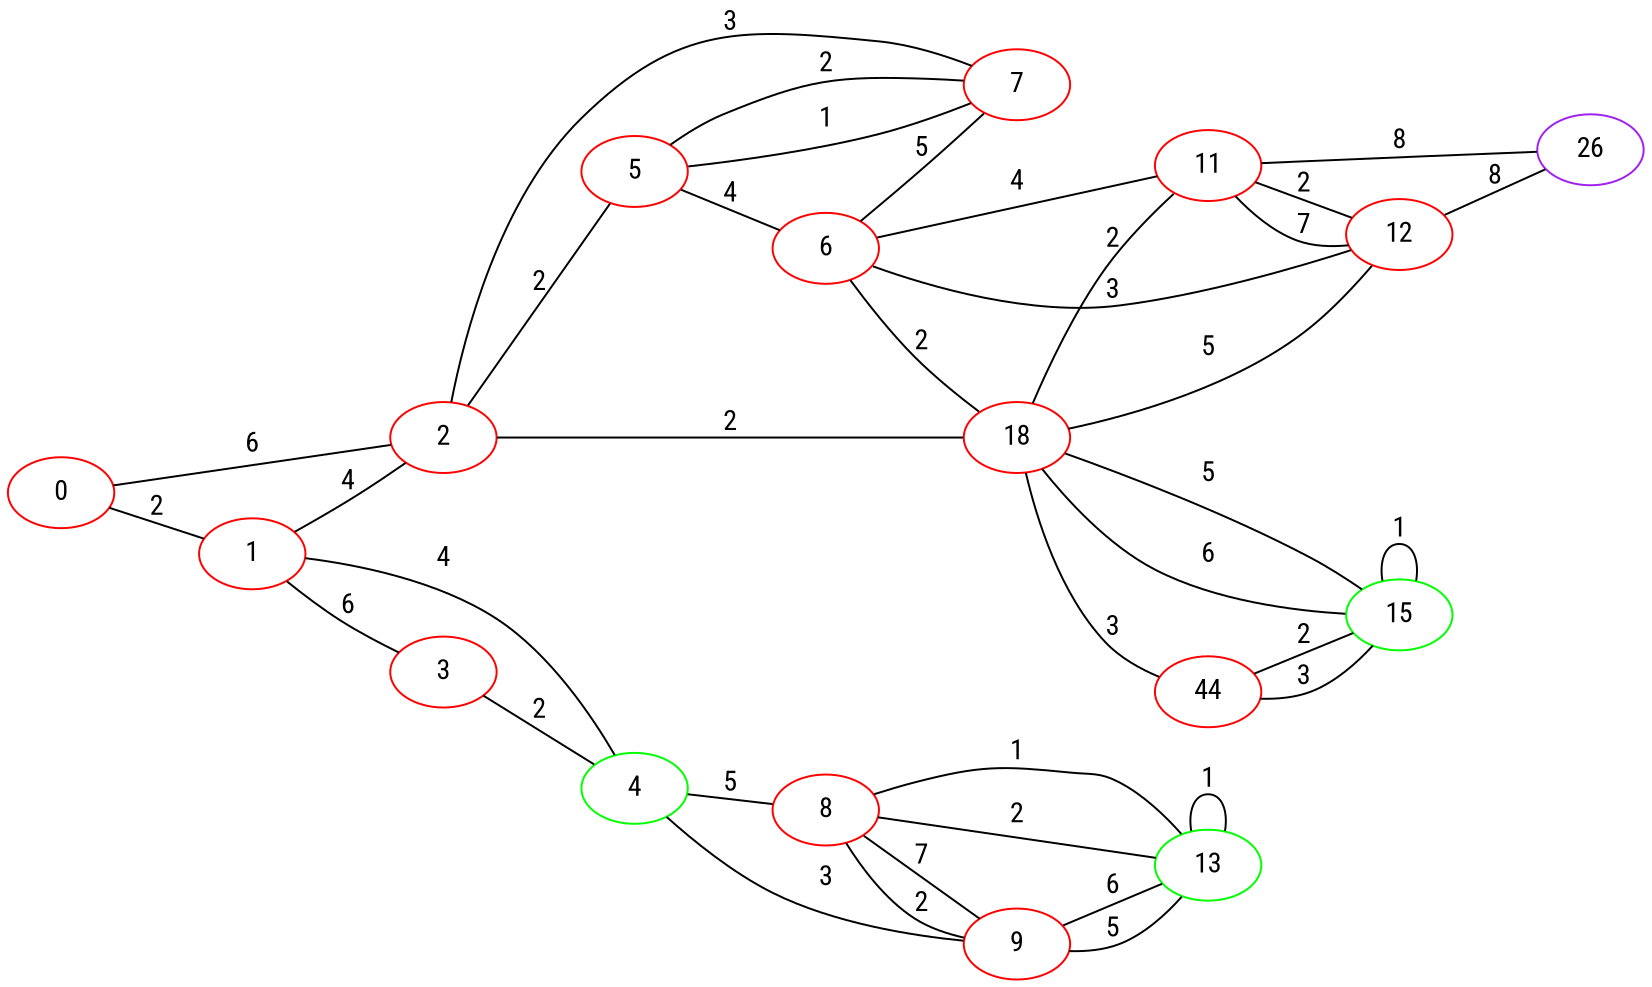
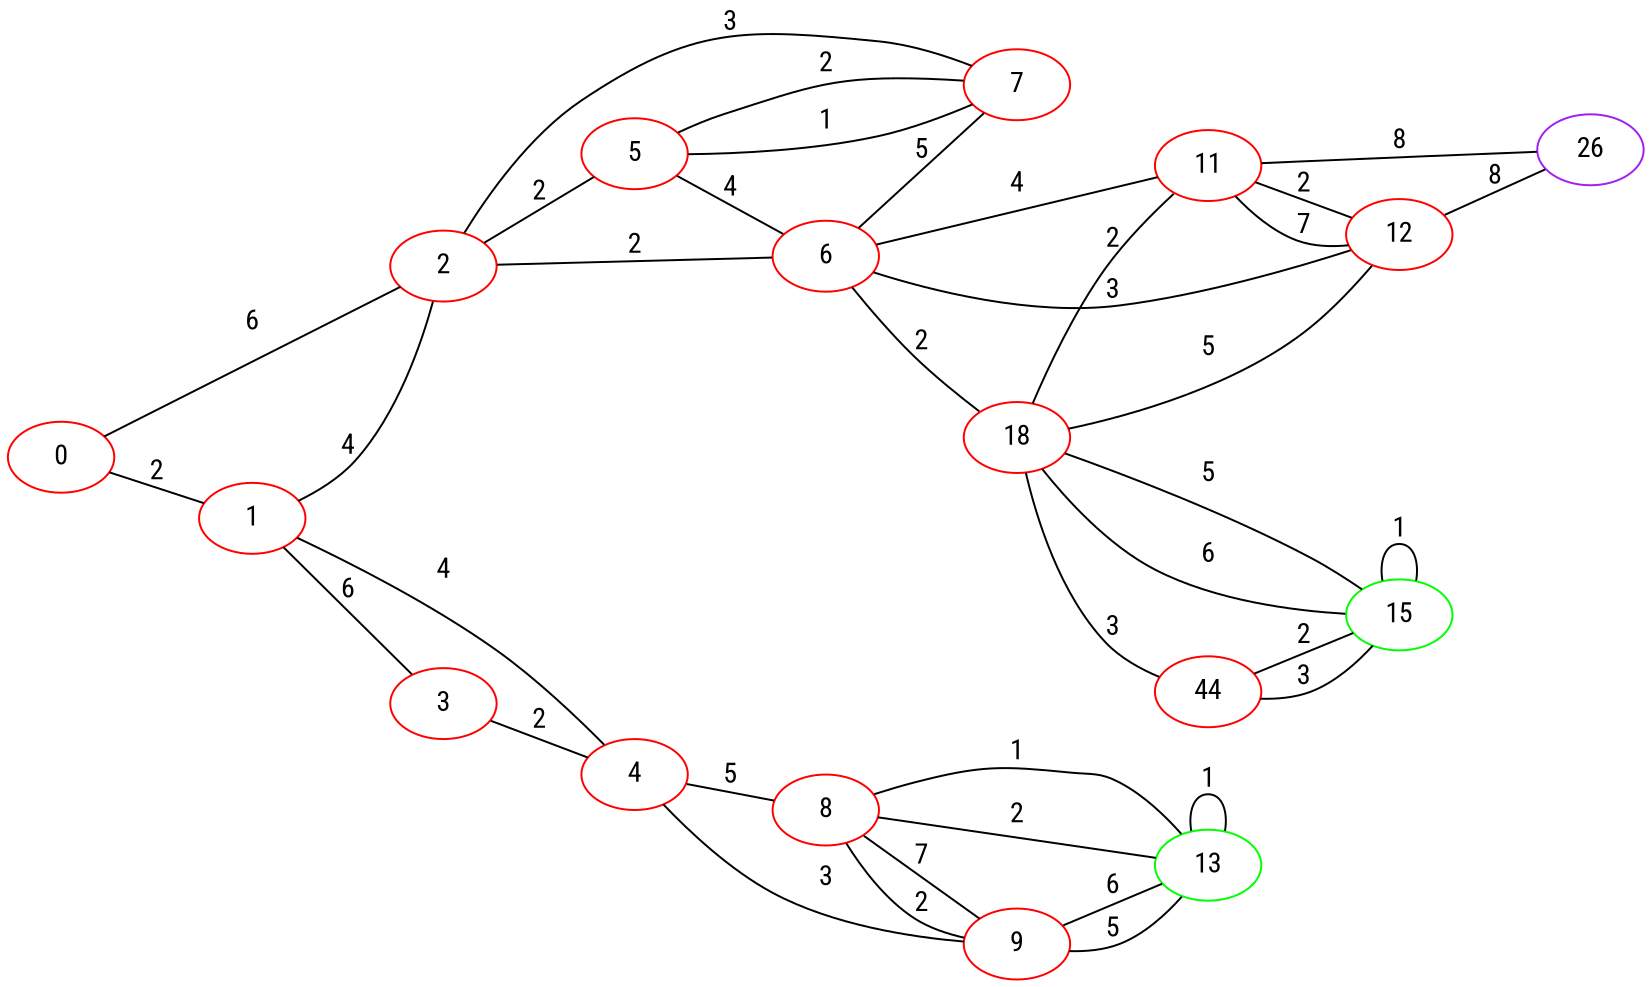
edge "2" -- "18": now "2" -- "6"
node "4": color green -> red
